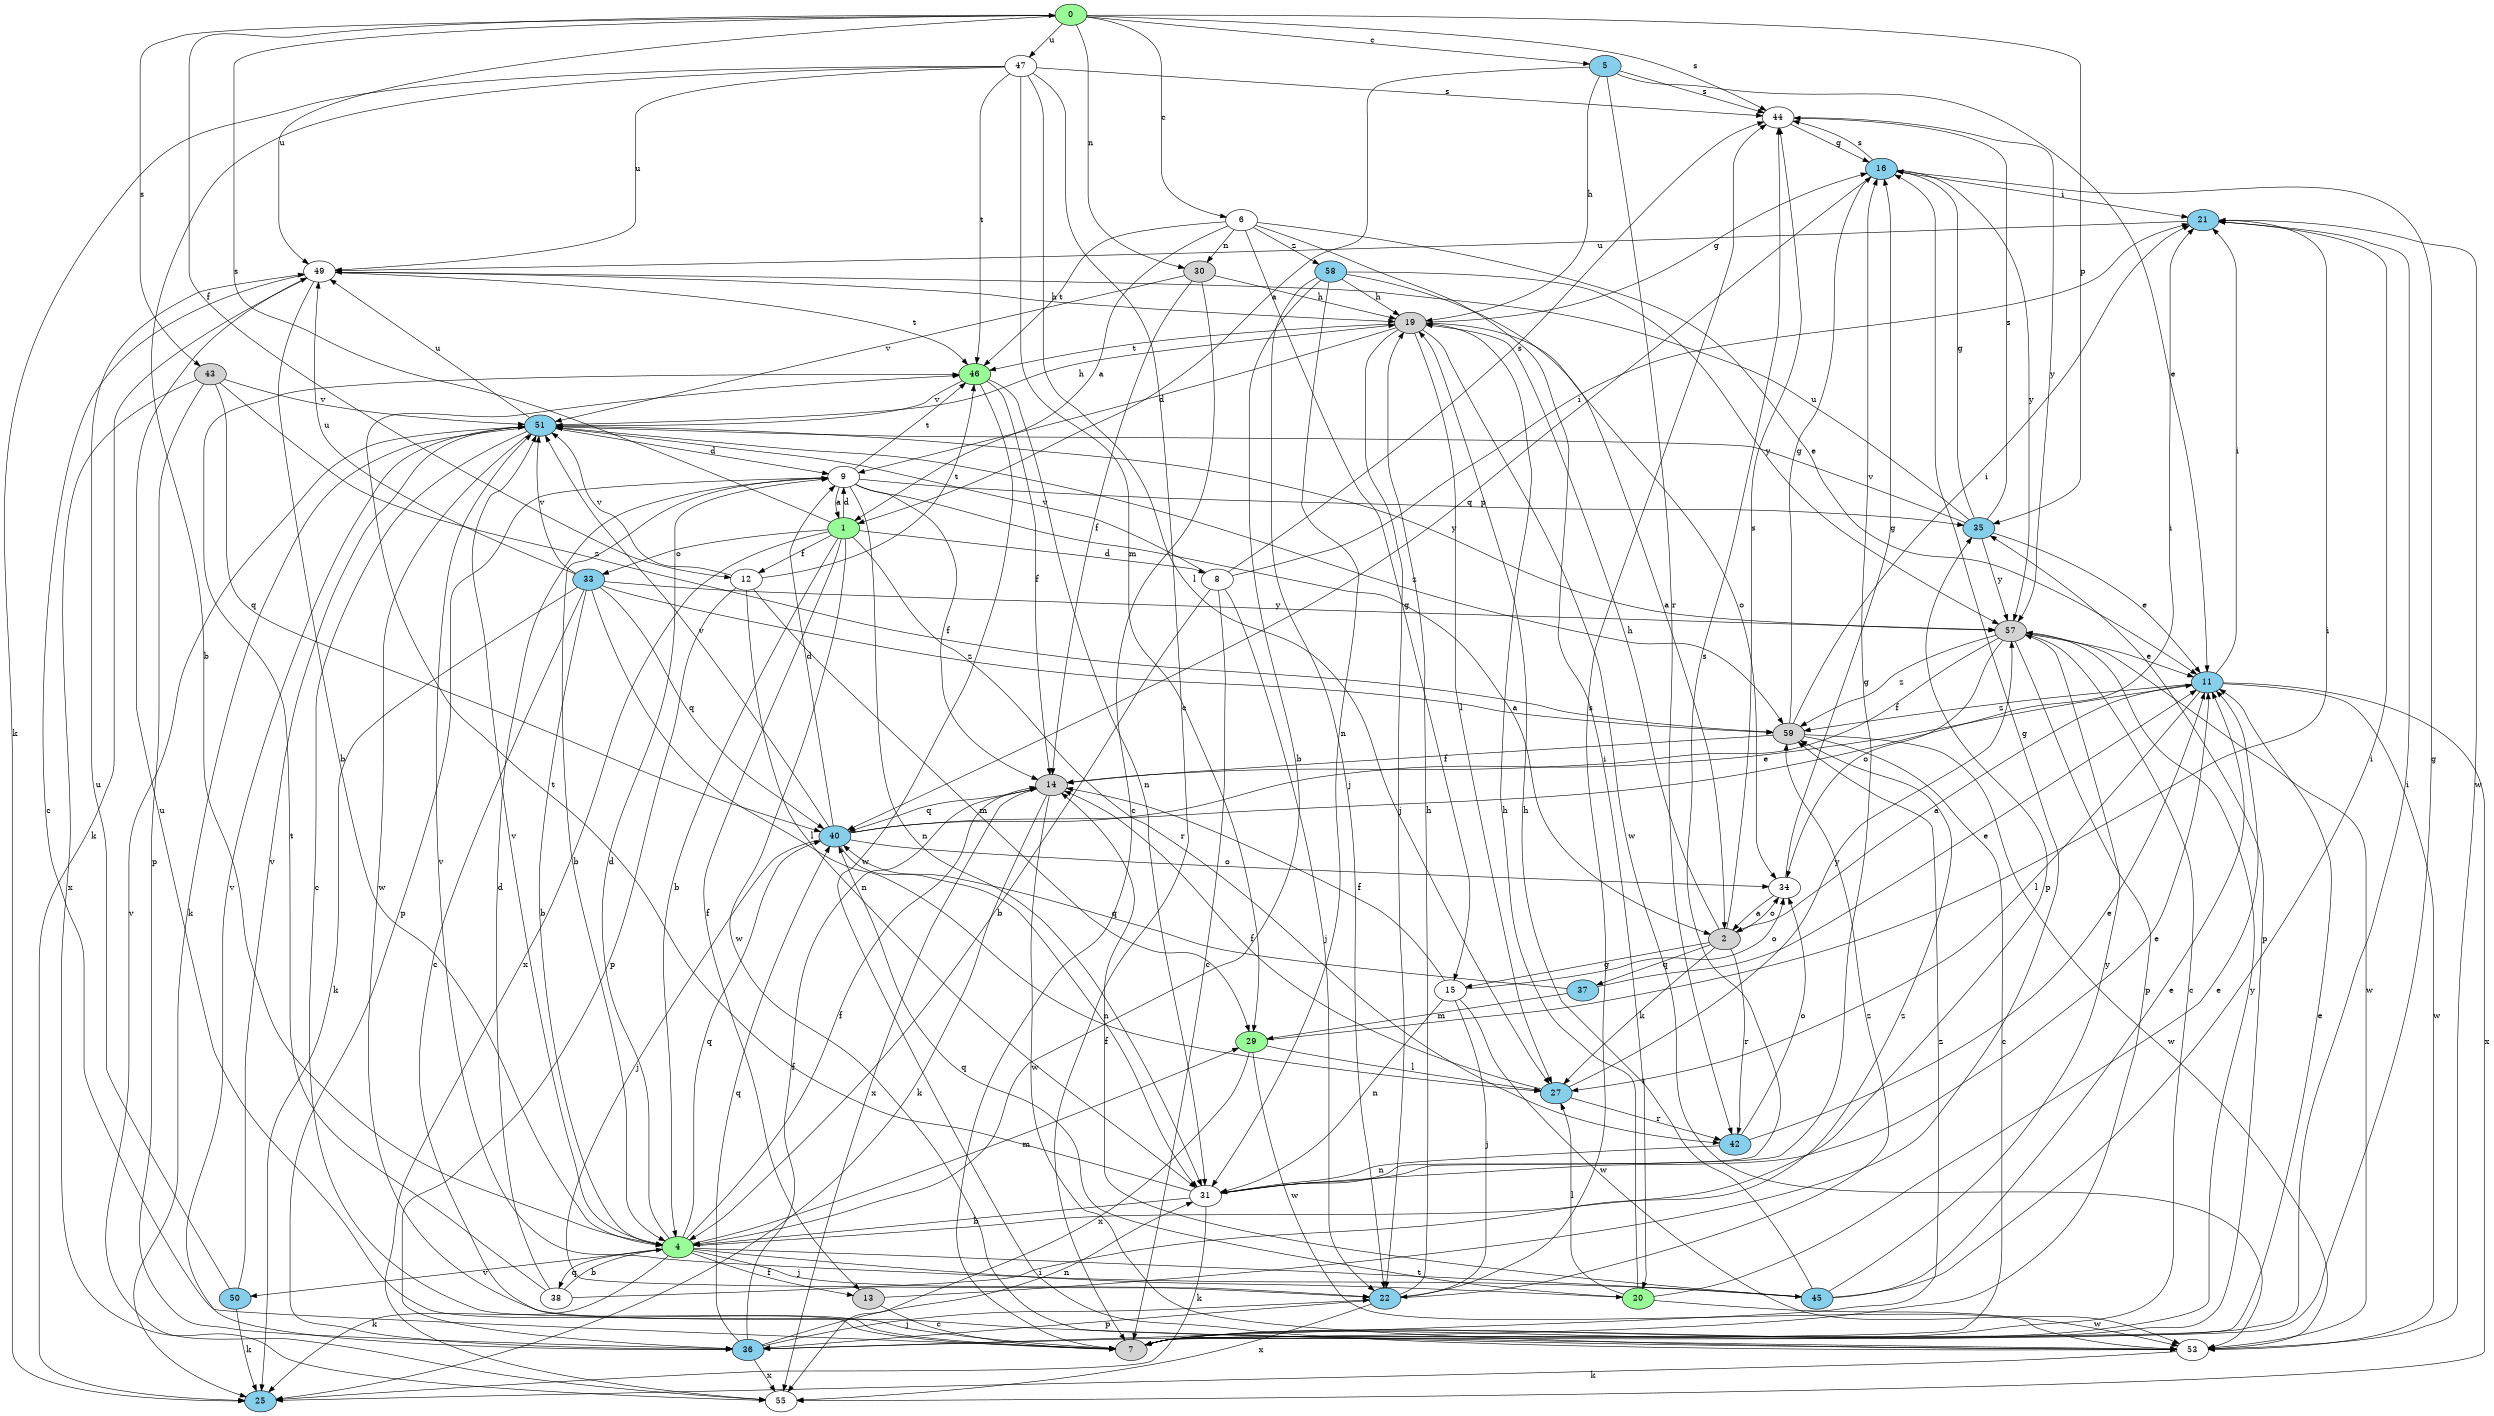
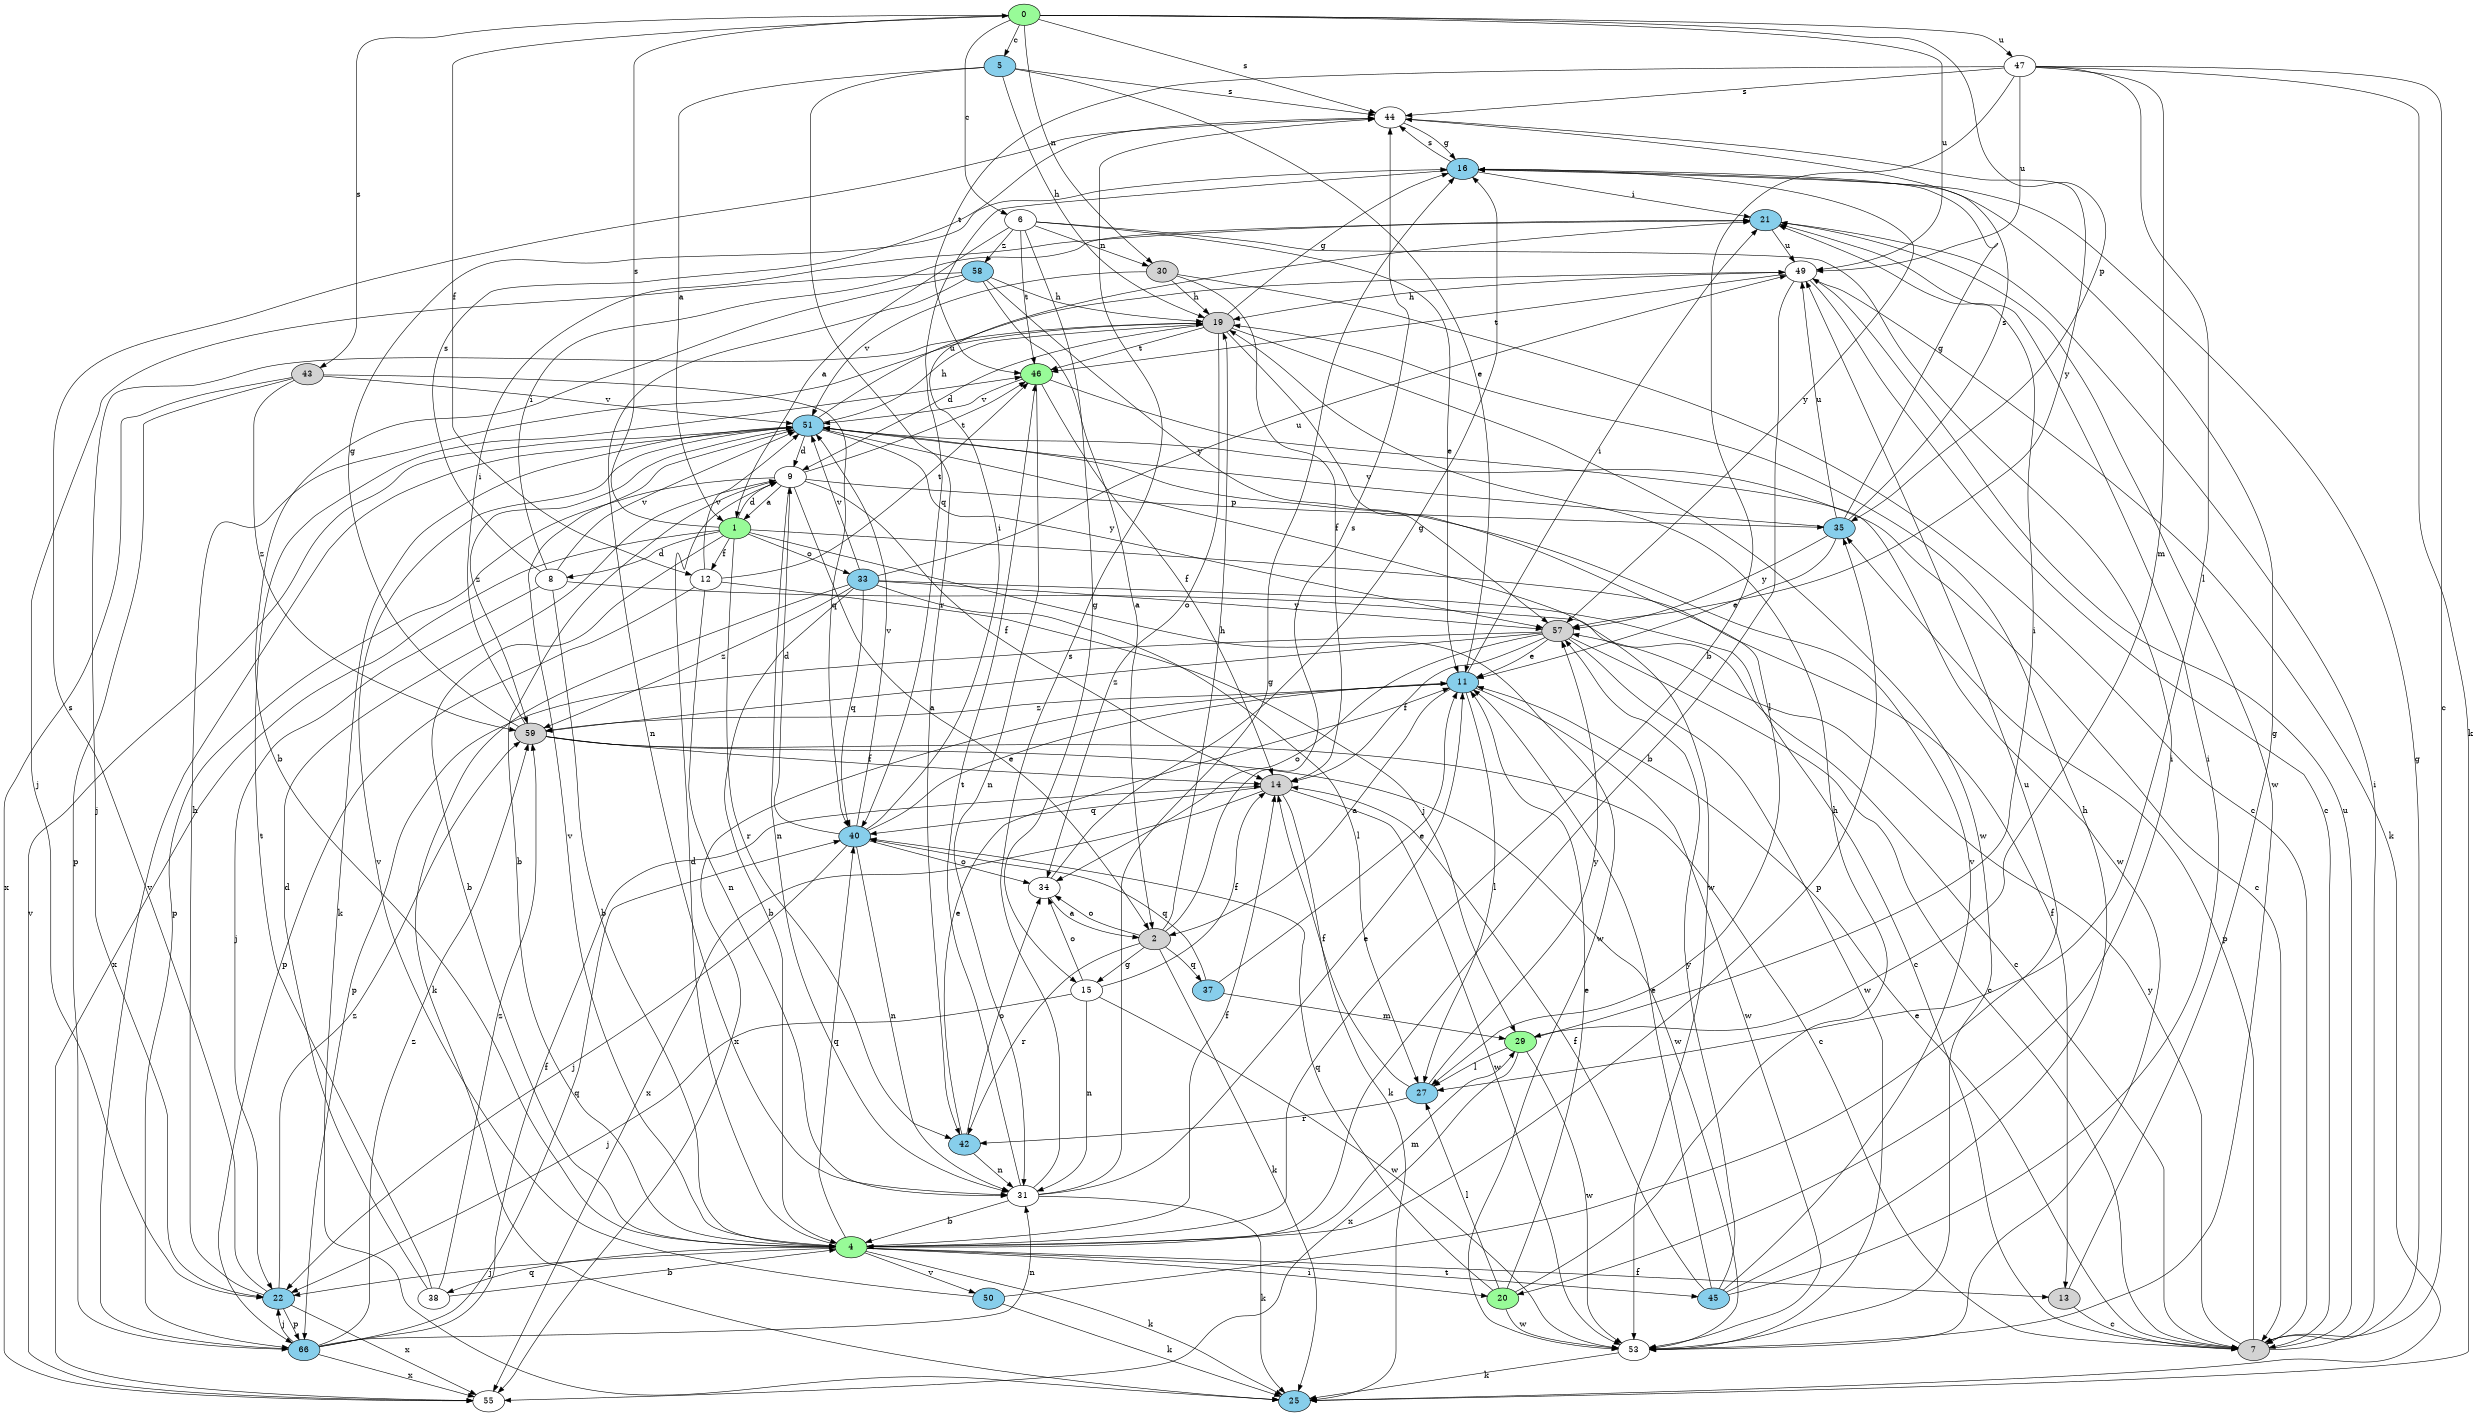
edge "12" -> "29": label "m" -> "j"
edge "2" -> "27": now "2" -> "25"
node "36": label "36" -> "66"
